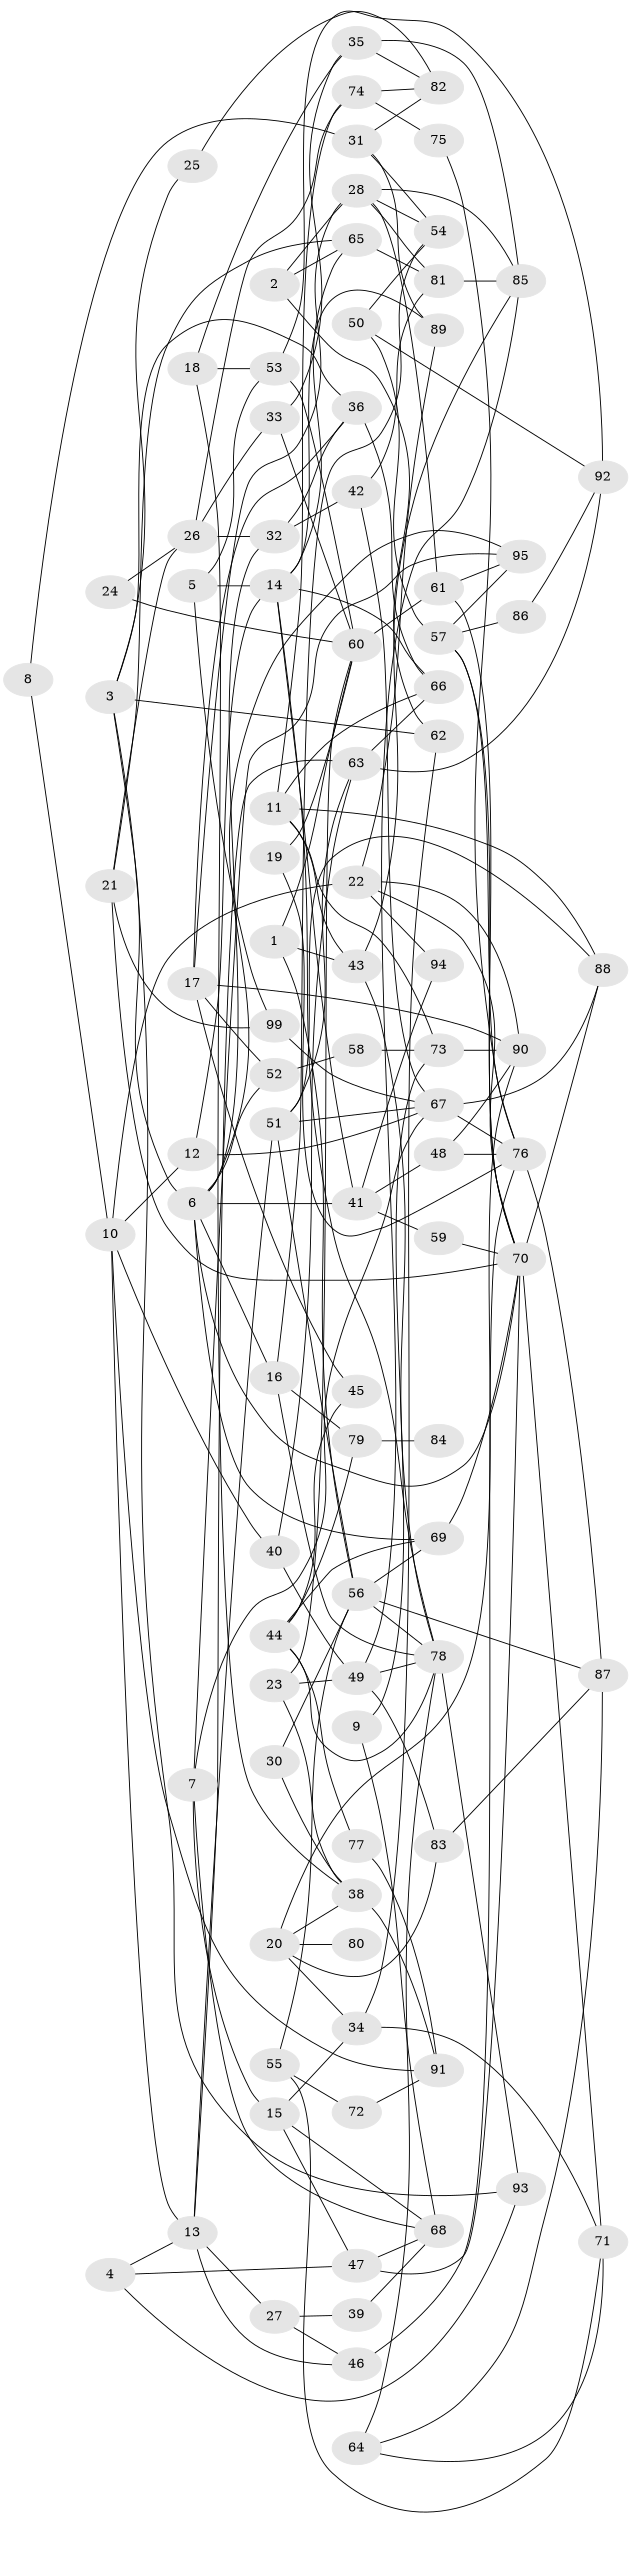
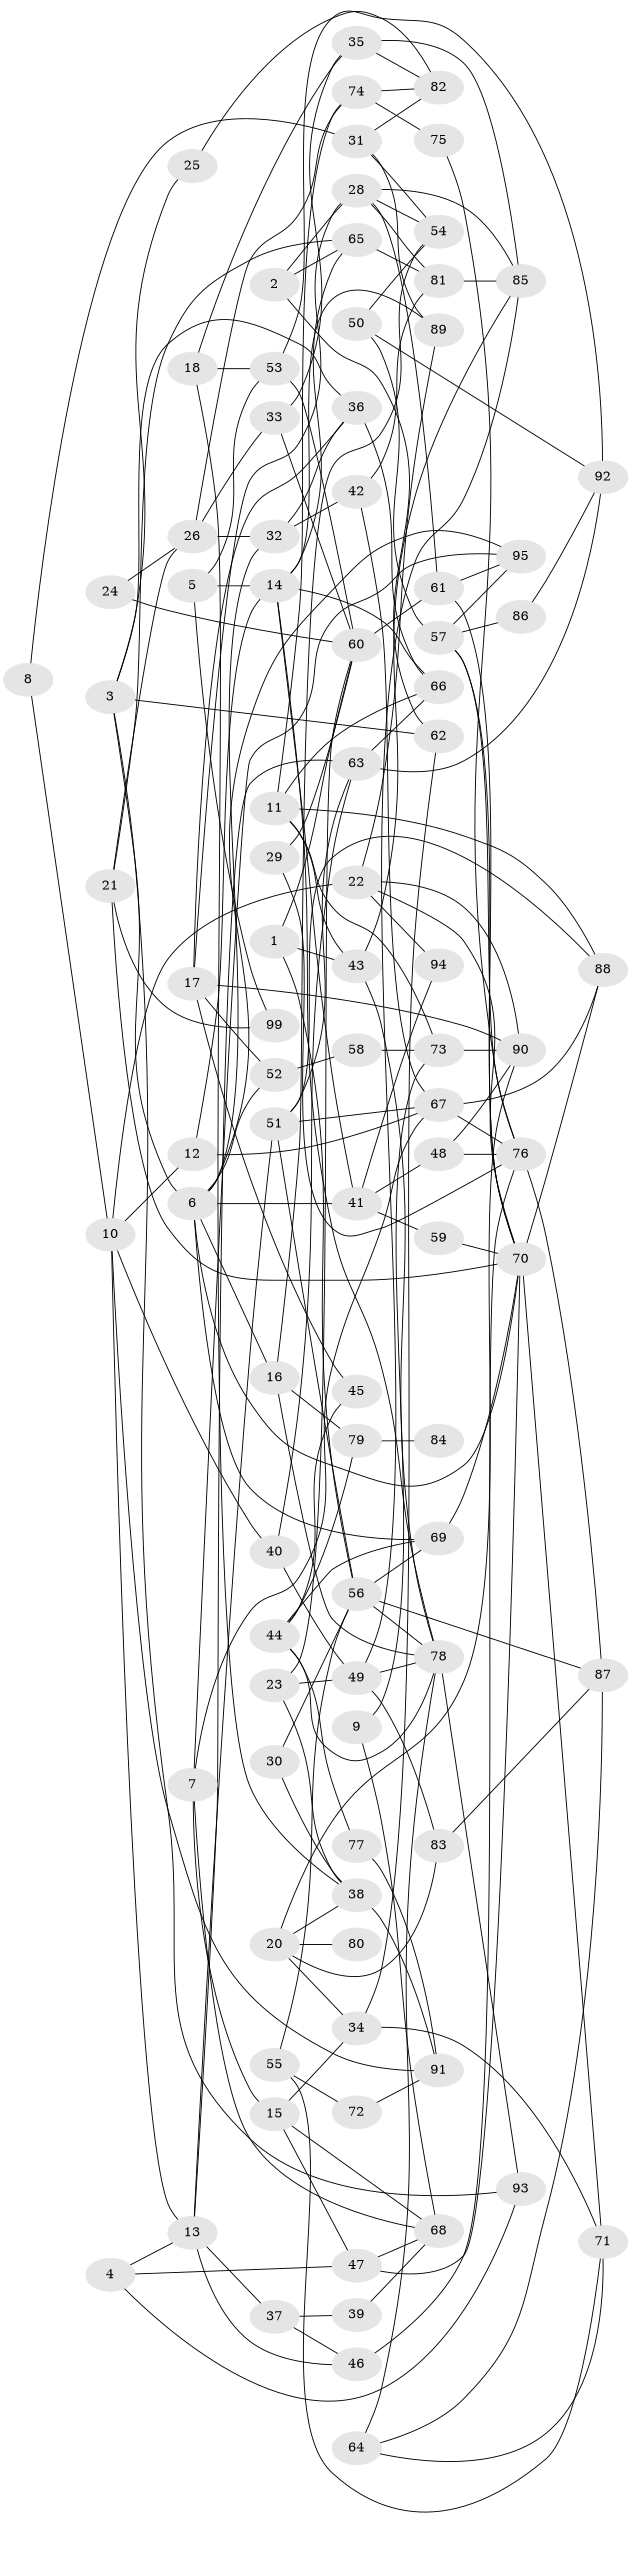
node "19": label "19" -> "29"
edge "99" -- "67": removed
node "27": label "27" -> "37"
